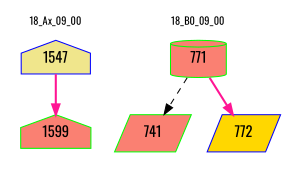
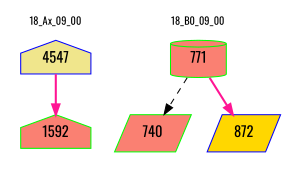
node "1547": label "1547" -> "4547"
node "1599": label "1599" -> "1592"
node "741": label "741" -> "740"
node "772": label "772" -> "872"
